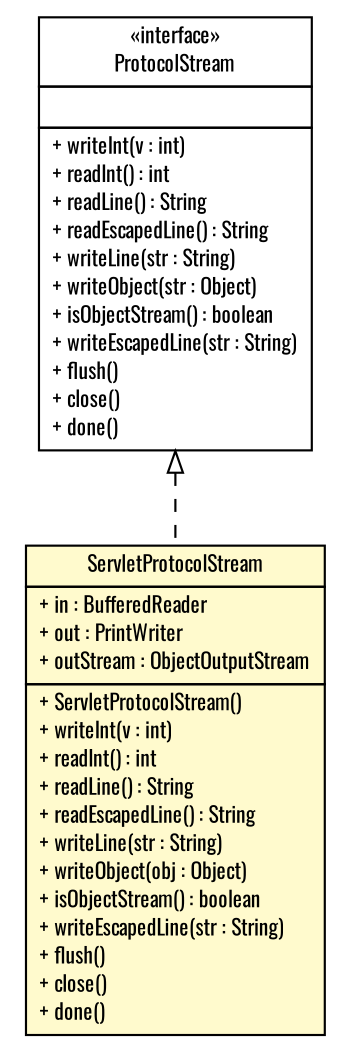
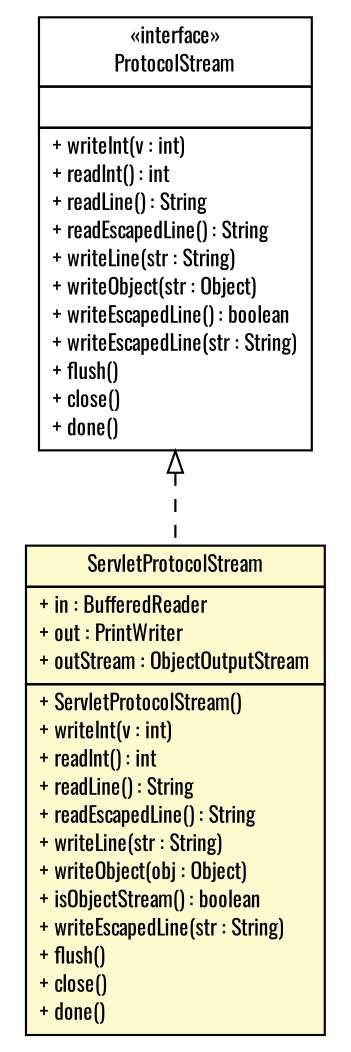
node "ProtocolStream": text "+ isObjectStream() : boolean" -> "+ writeEscapedLine() : boolean"
